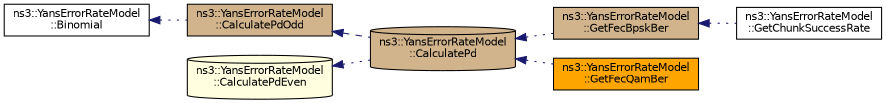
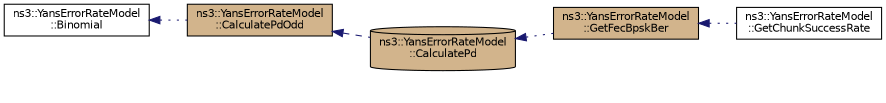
node "ns3::YansErrorRateModel ::GetFecQamBer": removed
node "ns3::YansErrorRateModel ::CalculatePdEven": removed
